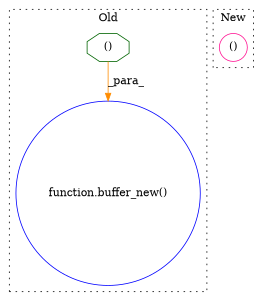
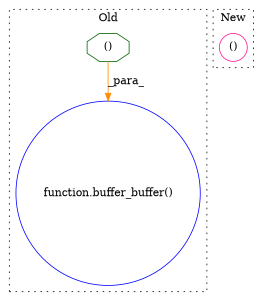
node "function.buffer_new()": label "function.buffer_new()" -> "function.buffer_buffer()"
